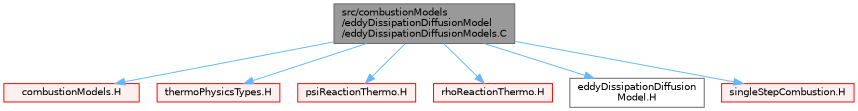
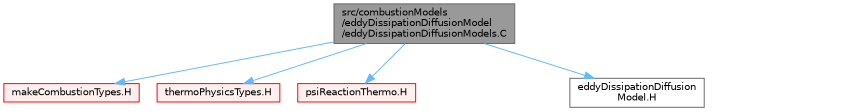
node "combustionModels.H": label "combustionModels.H" -> "makeCombustionTypes.H"
node "rhoReactionThermo.H": removed
node "singleStepCombustion.H": removed
